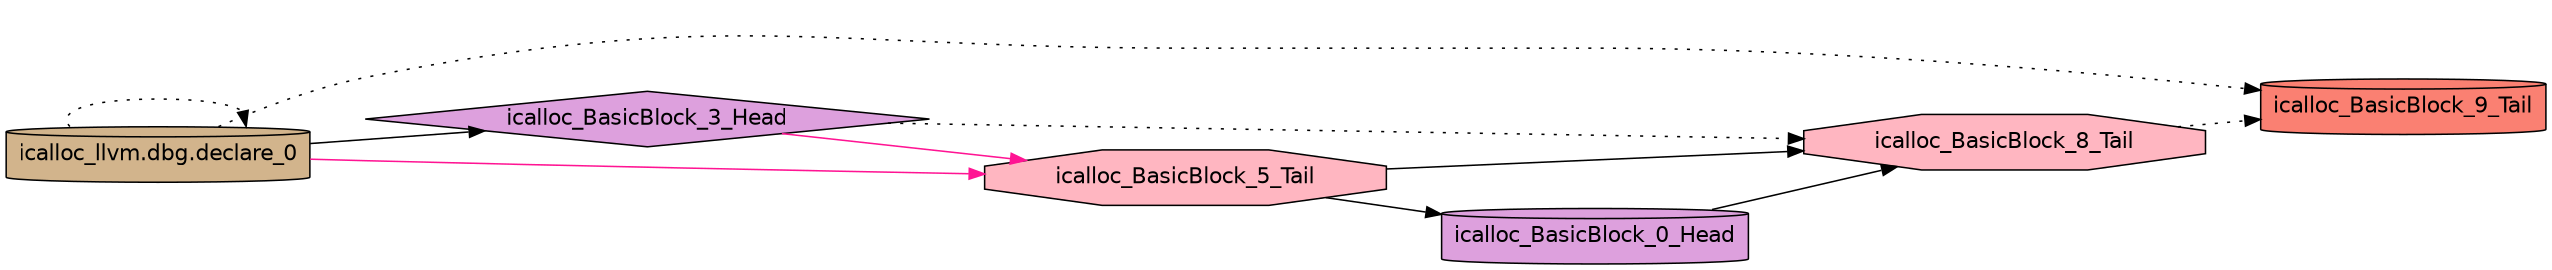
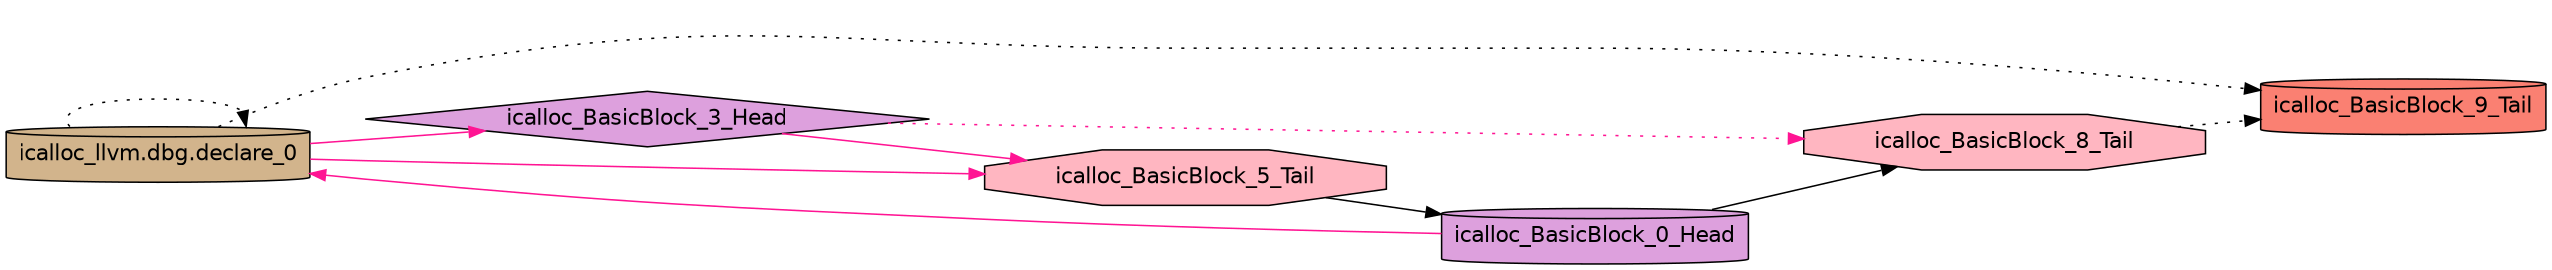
edge "icalloc_BasicBlock_3_Head" -> "icalloc_BasicBlock_8_Tail": color black -> deeppink
edge "icalloc_llvm.dbg.declare_0" -> "icalloc_BasicBlock_3_Head": color black -> deeppink
edge "icalloc_BasicBlock_5_Tail" -> "icalloc_BasicBlock_8_Tail": removed
edge "icalloc_BasicBlock_0_Head" -> "icalloc_llvm.dbg.declare_0": added
